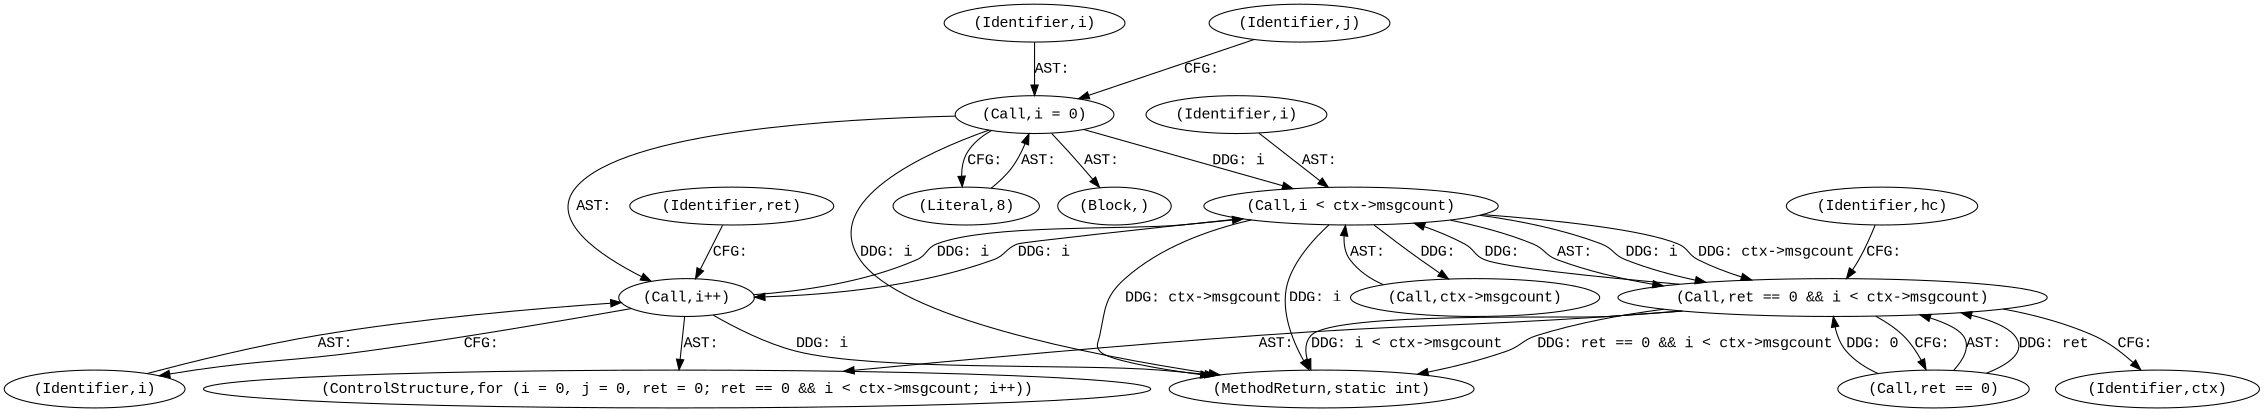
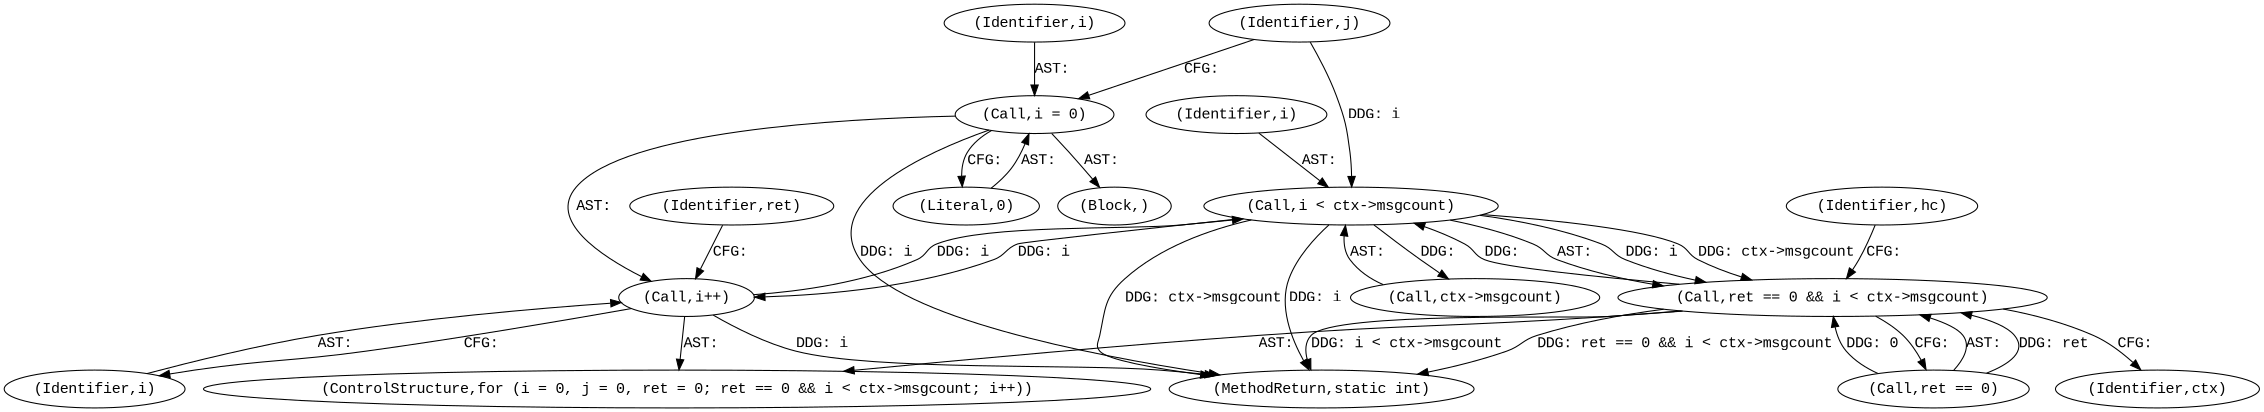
edge "(Call,i = 0)" -> "(Call,i < ctx->msgcount)": now "(Identifier,j)" -> "(Call,i < ctx->msgcount)"
node "(Literal,8)": label "(Literal,8)" -> "(Literal,0)"
